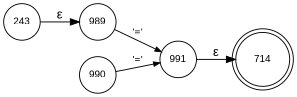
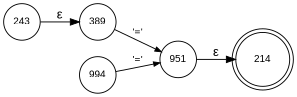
node "989": label "989" -> "389"
node "991": label "991" -> "951"
node "714": label "714" -> "214"
node "990": label "990" -> "994"
